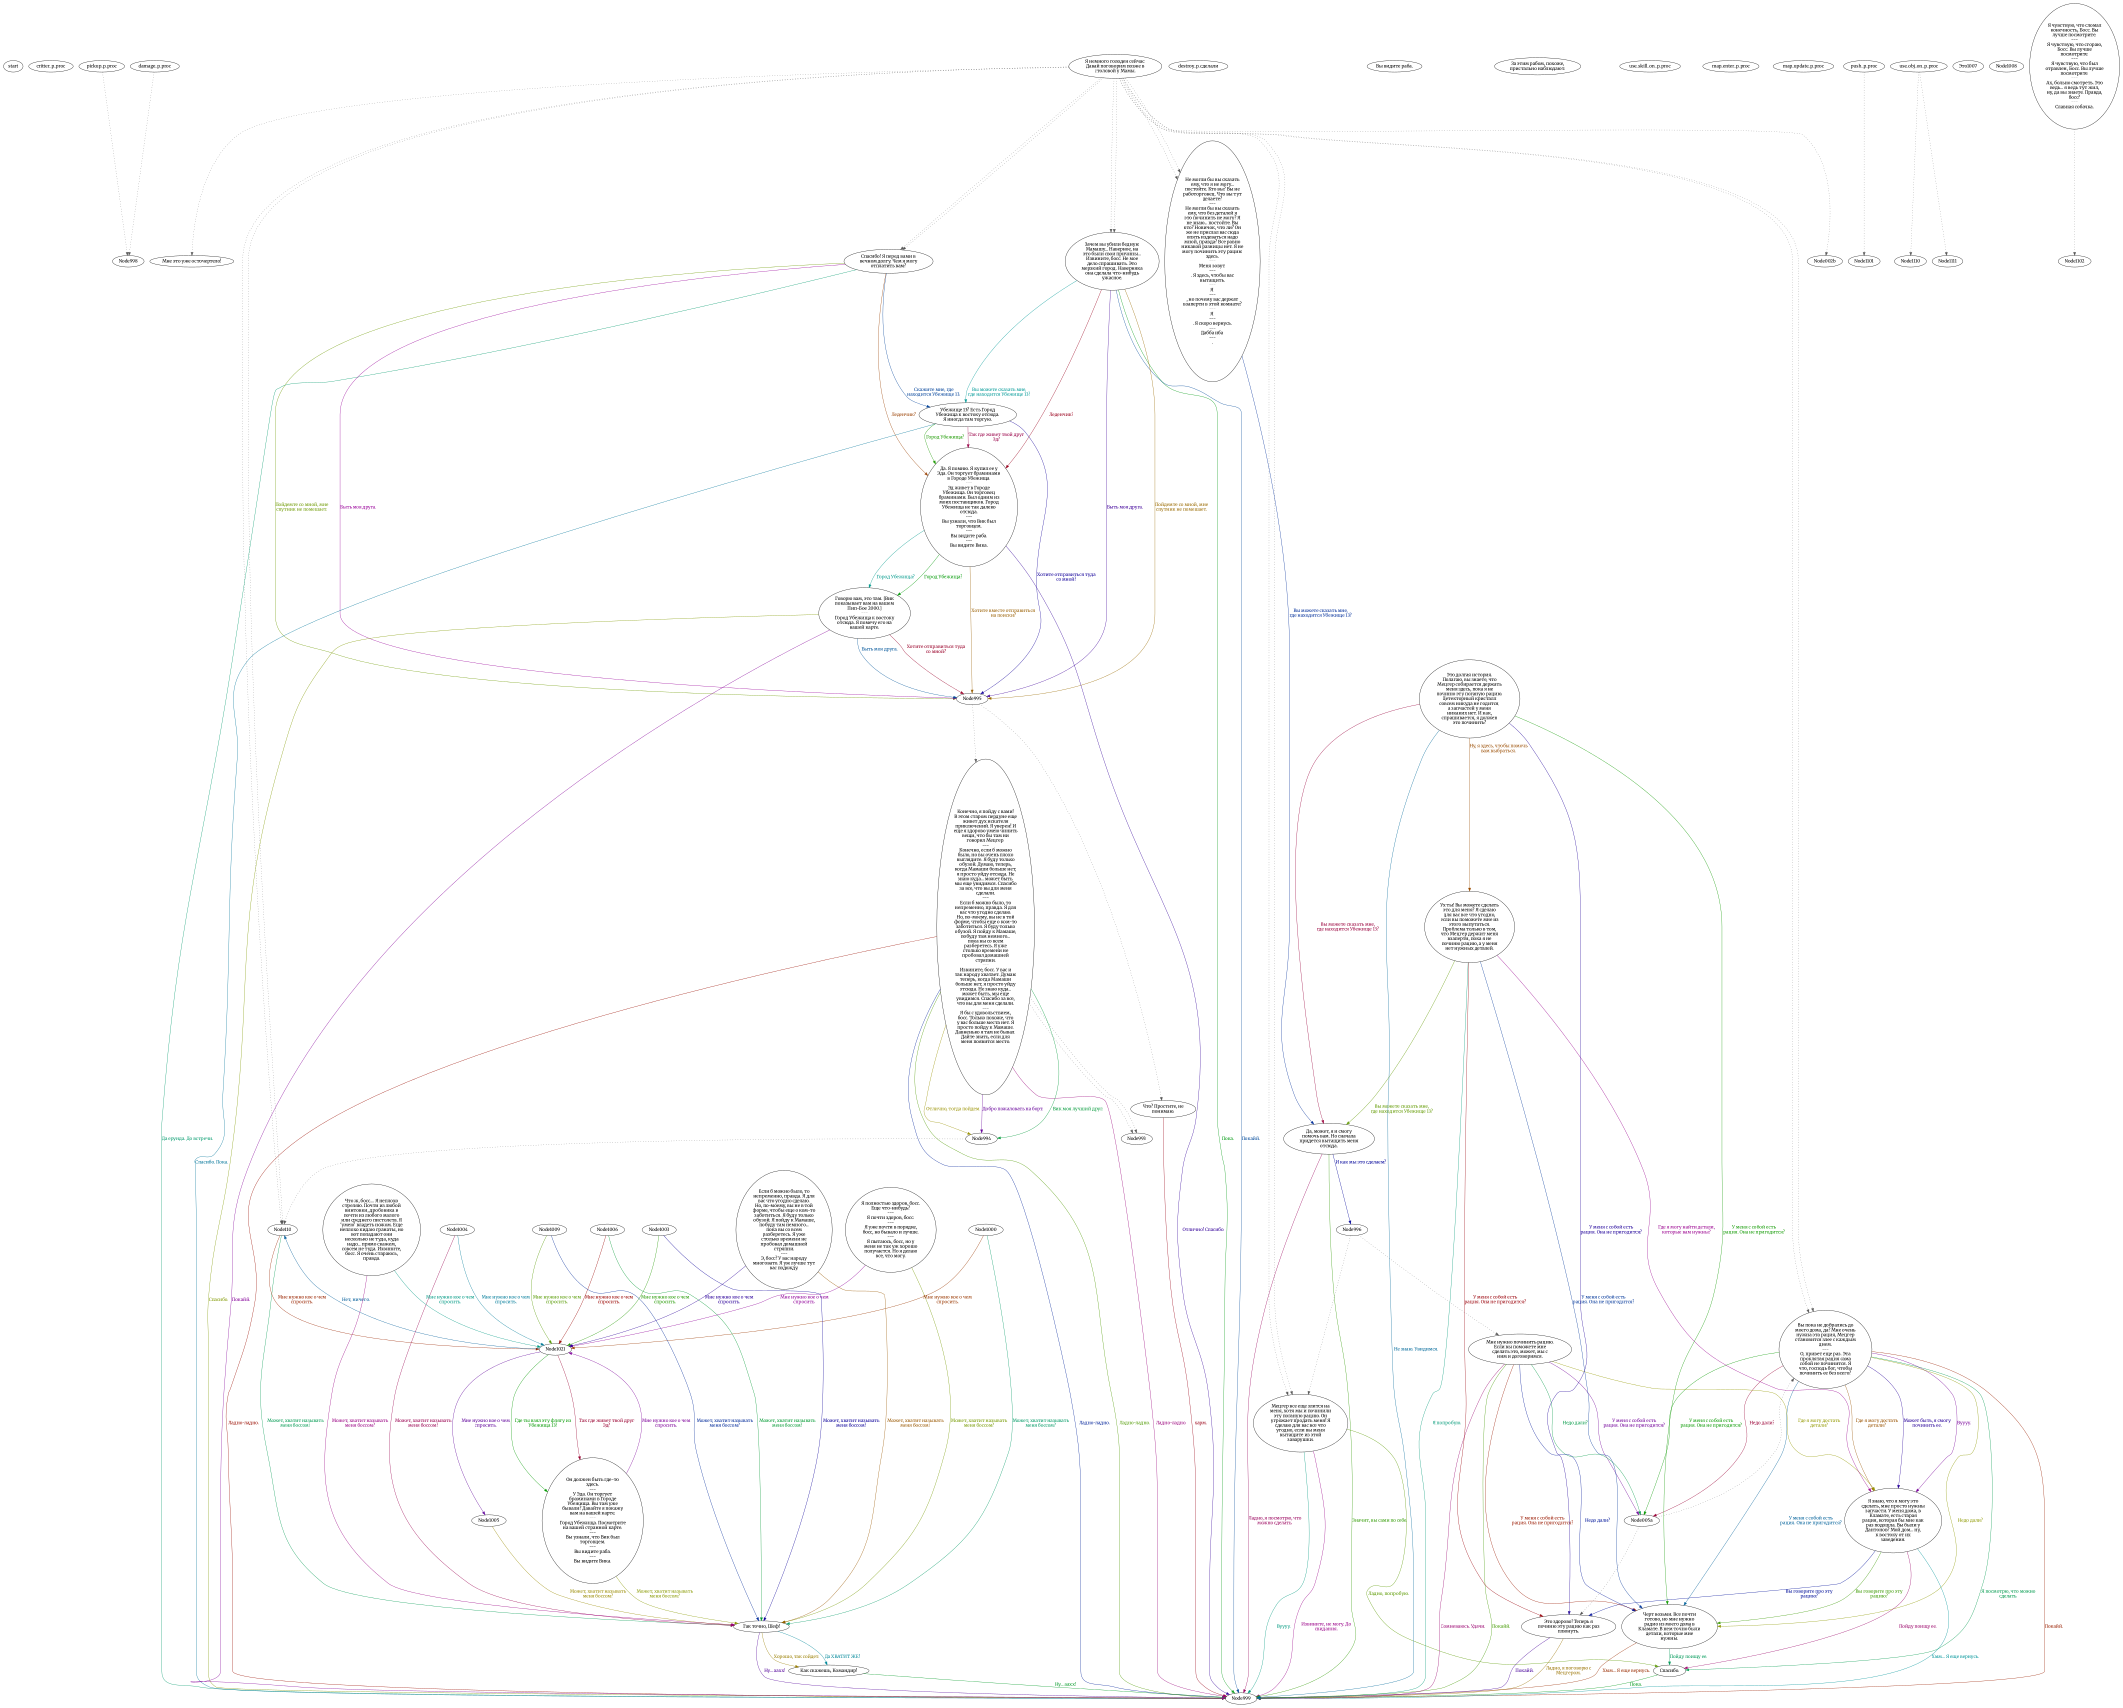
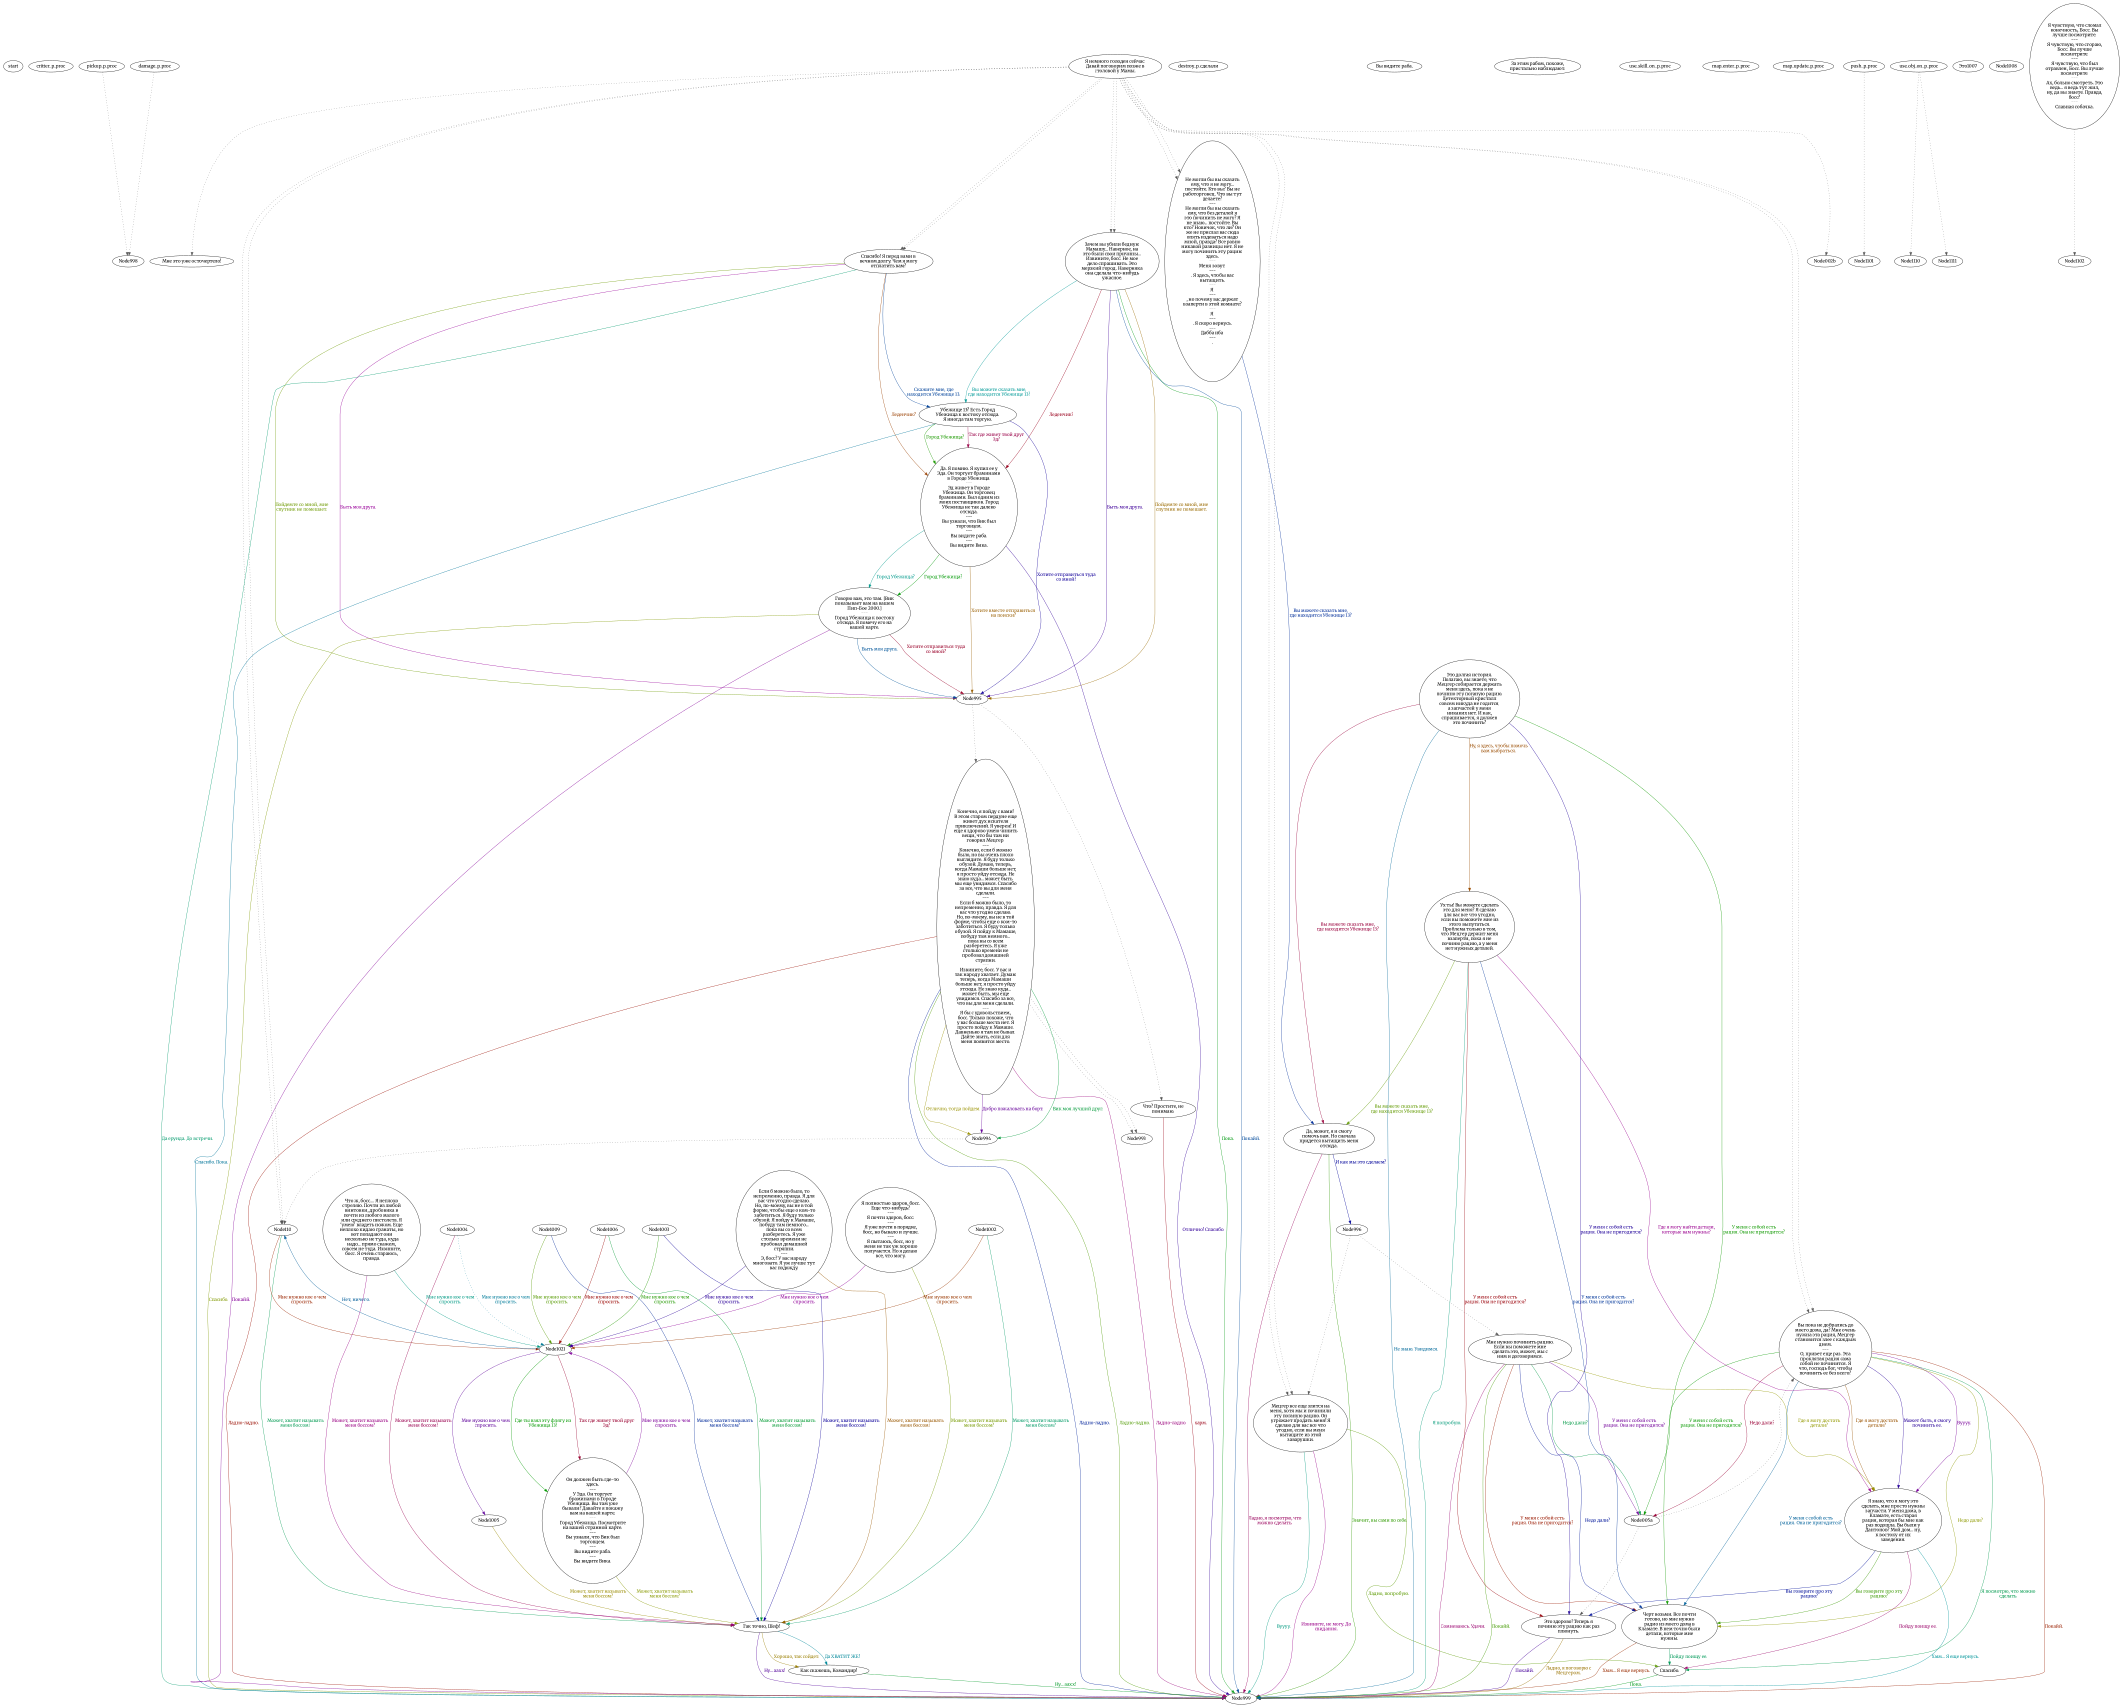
node "Node1000": label "Node1000" -> "Node1002"
edge "Node1004" -> "Node1021": style solid -> dotted
